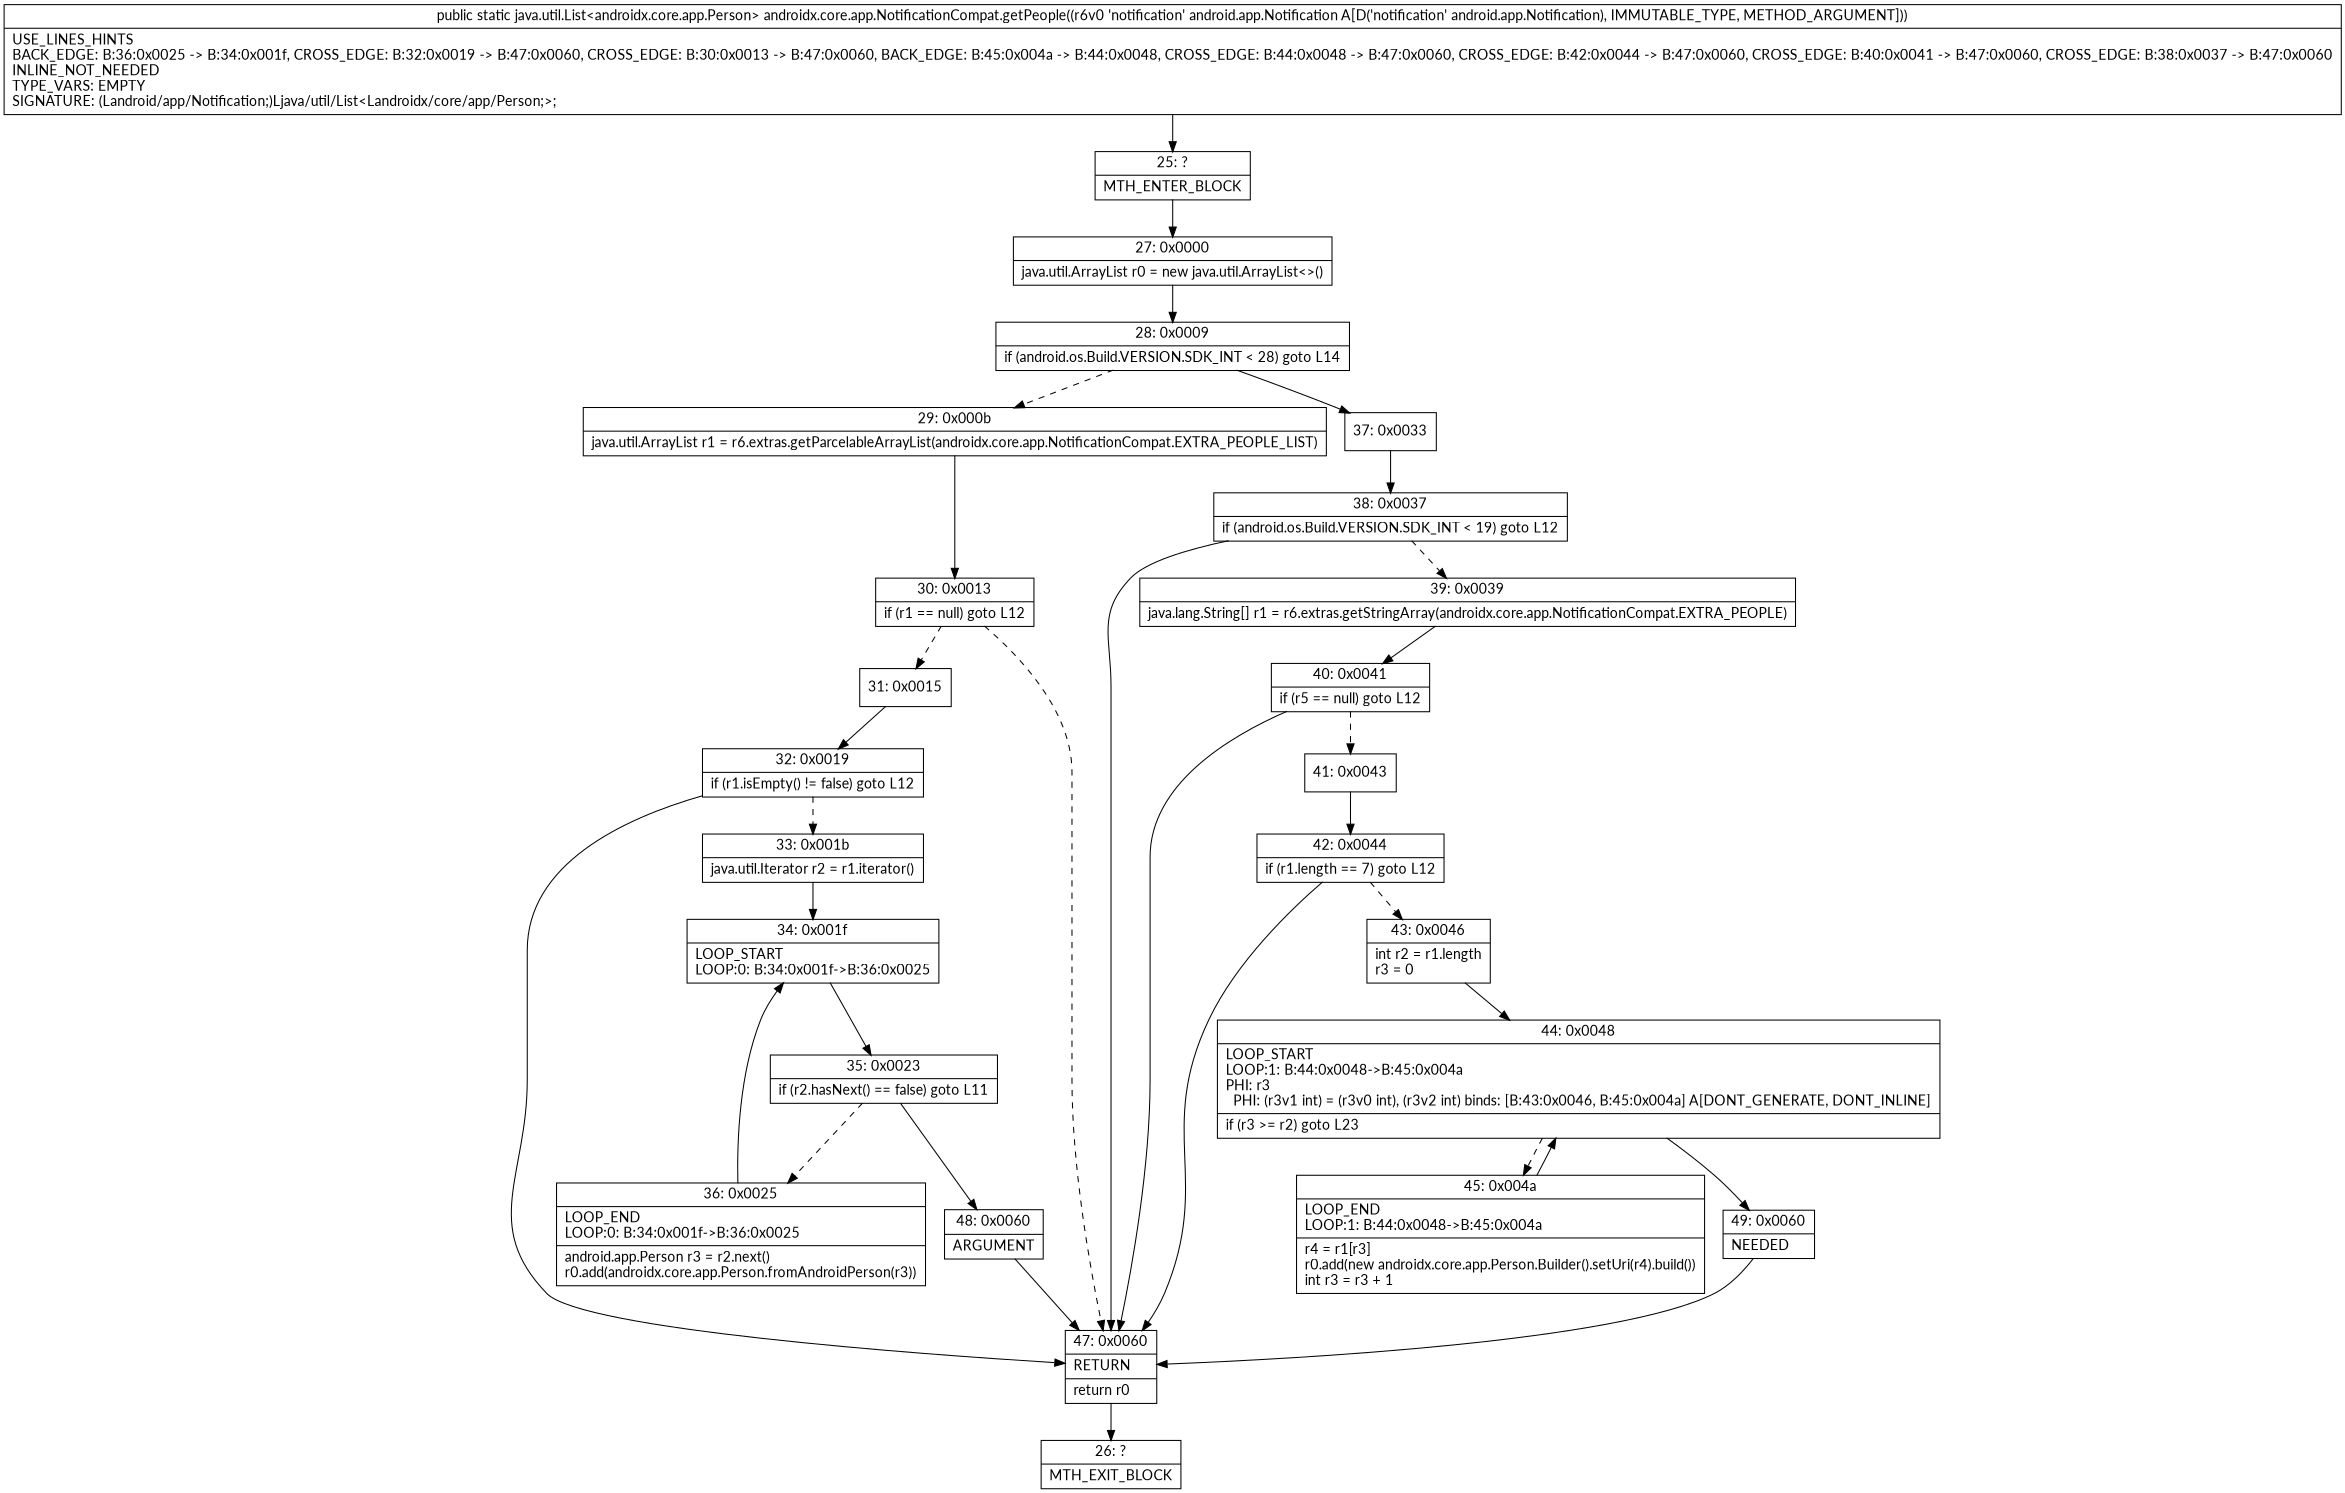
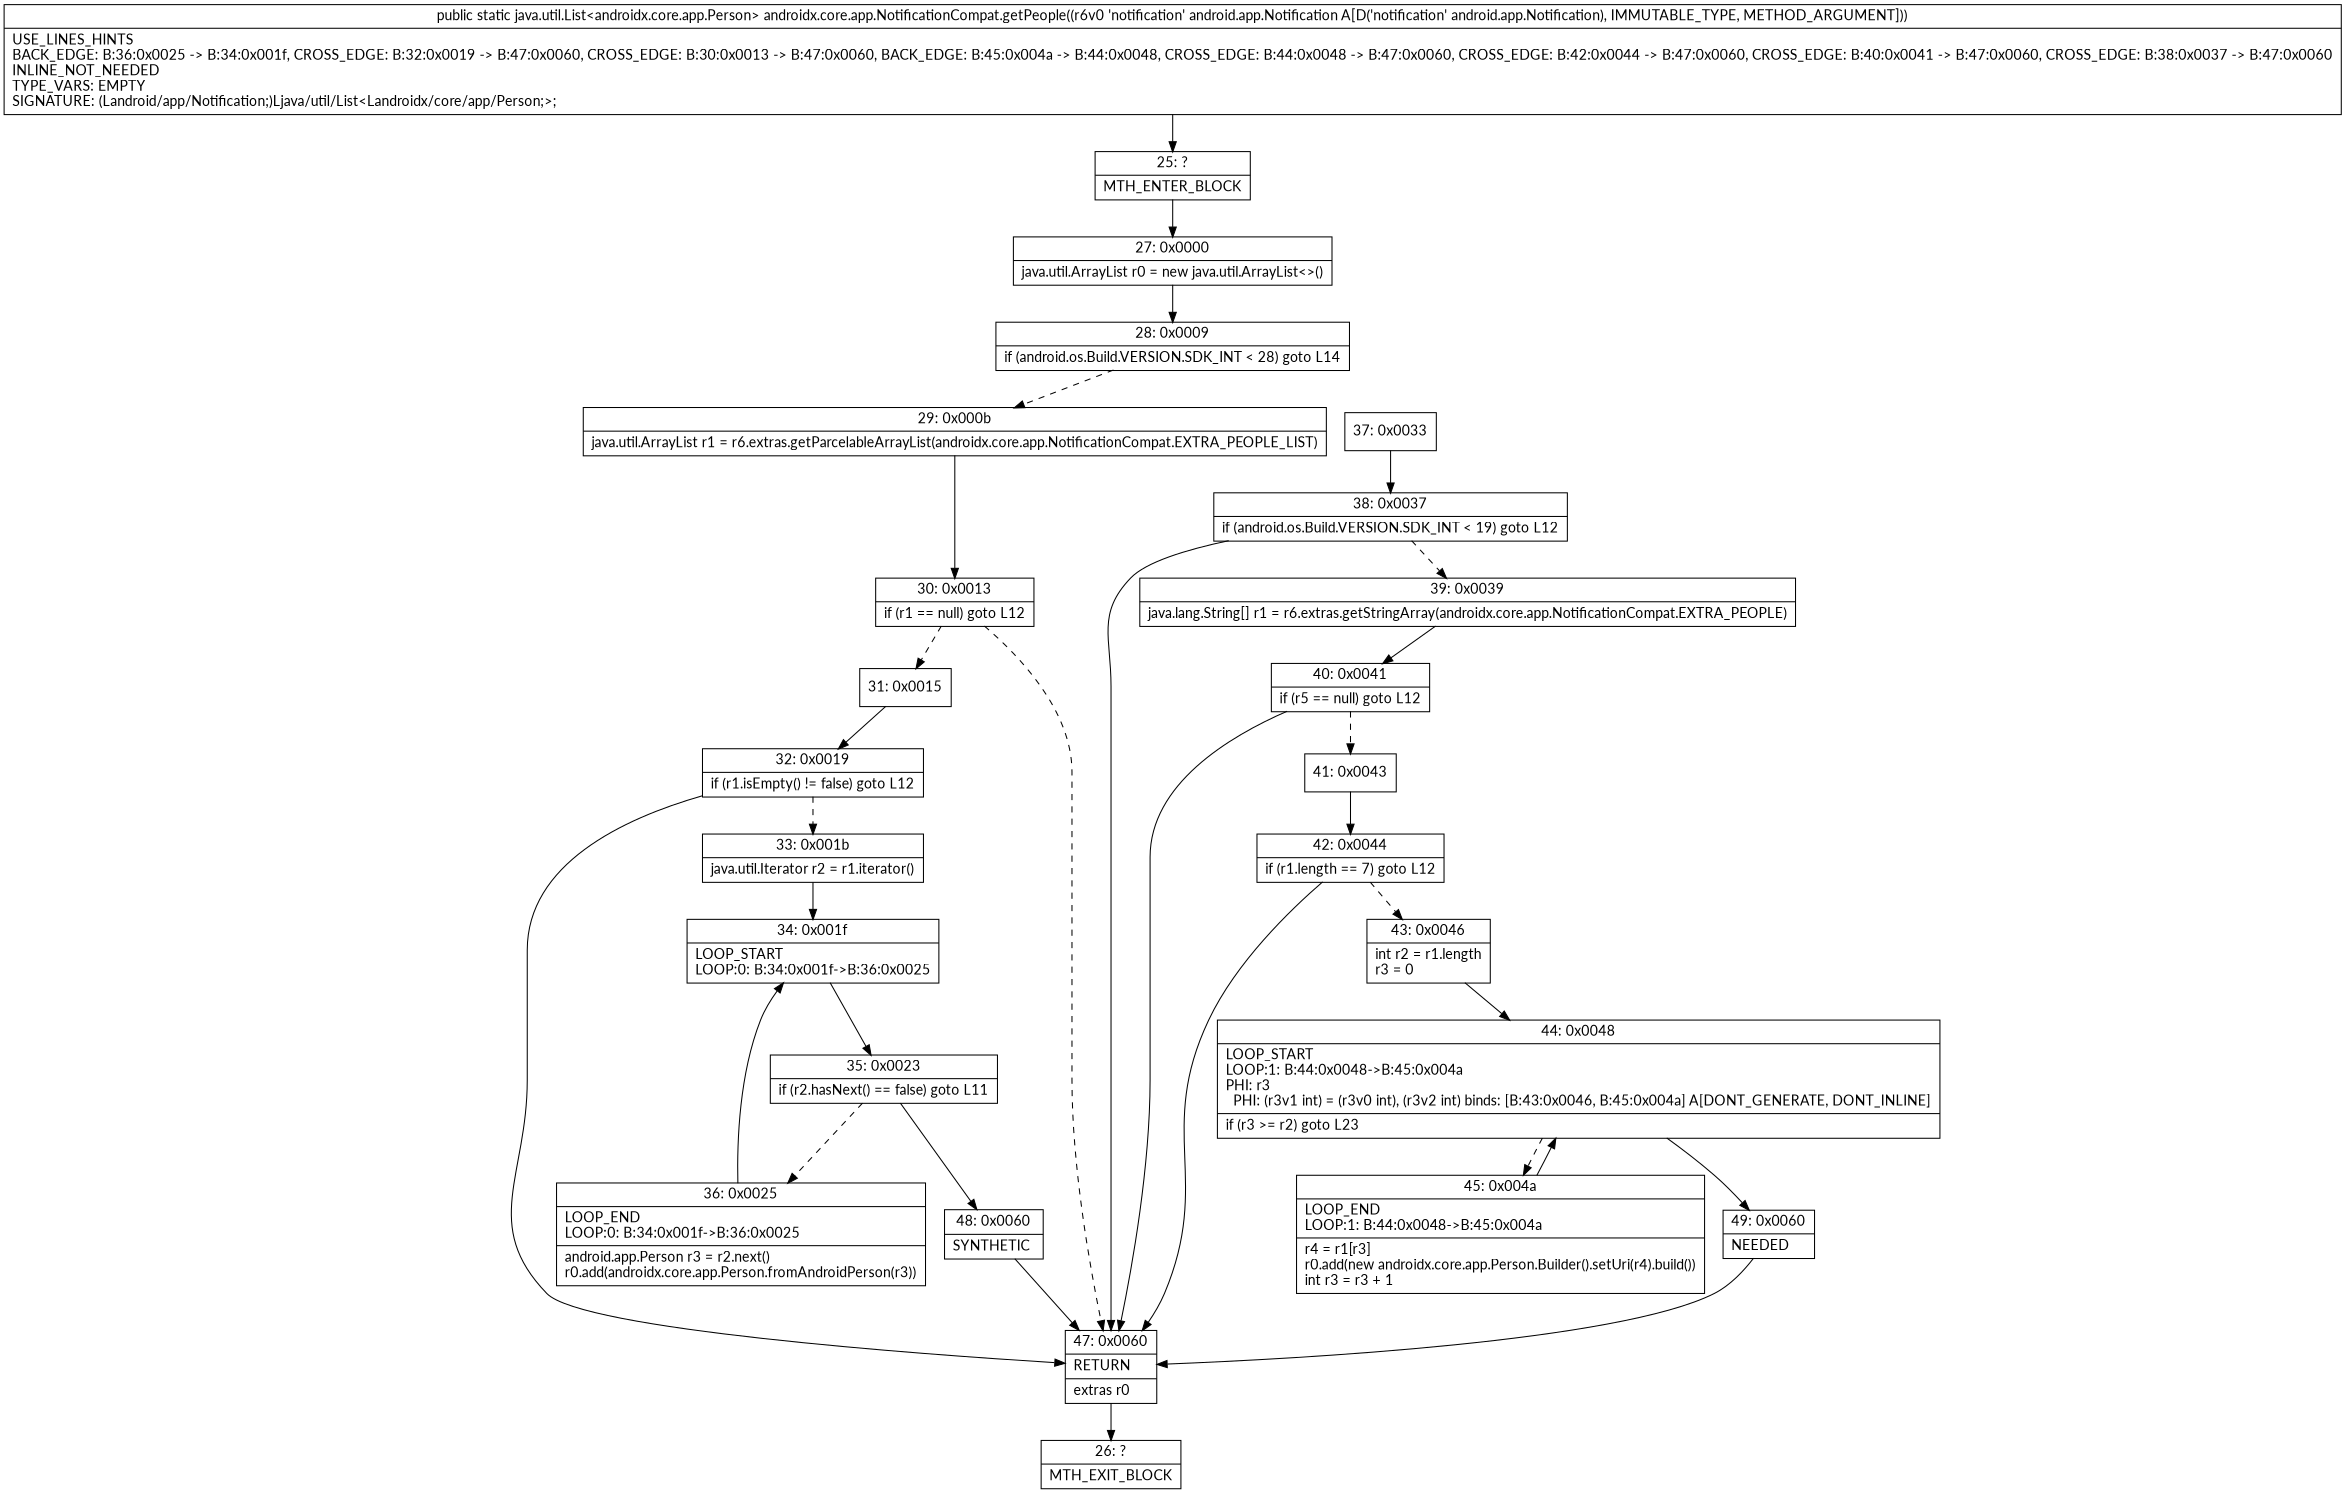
edge "28: 0x0009" -> "37: 0x0033": removed
node "48: 0x0060": text "ARGUMENT" -> "SYNTHETIC"
node "47: 0x0060": text "return r0" -> "extras r0"
